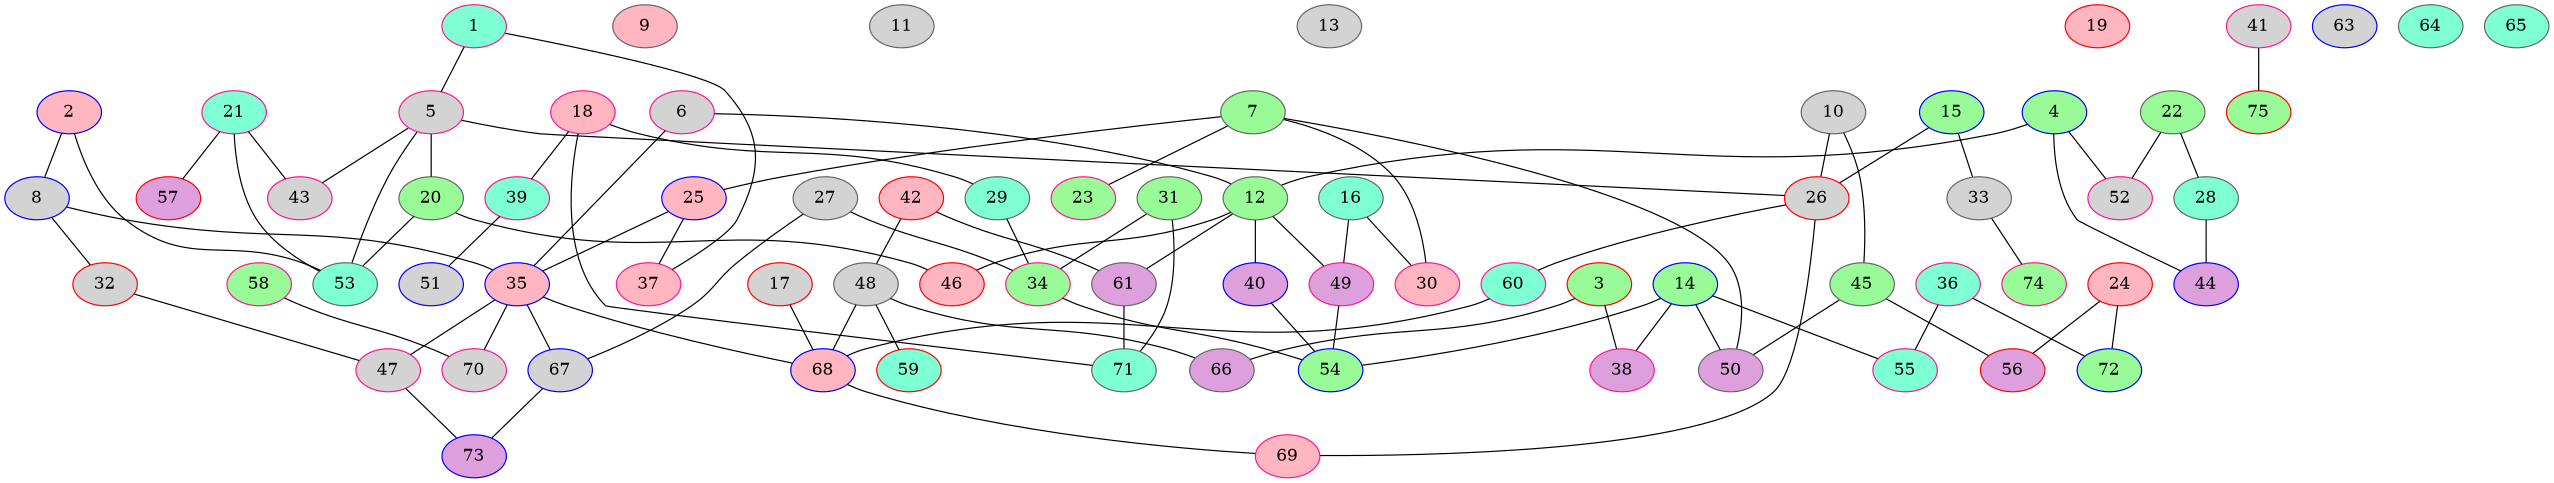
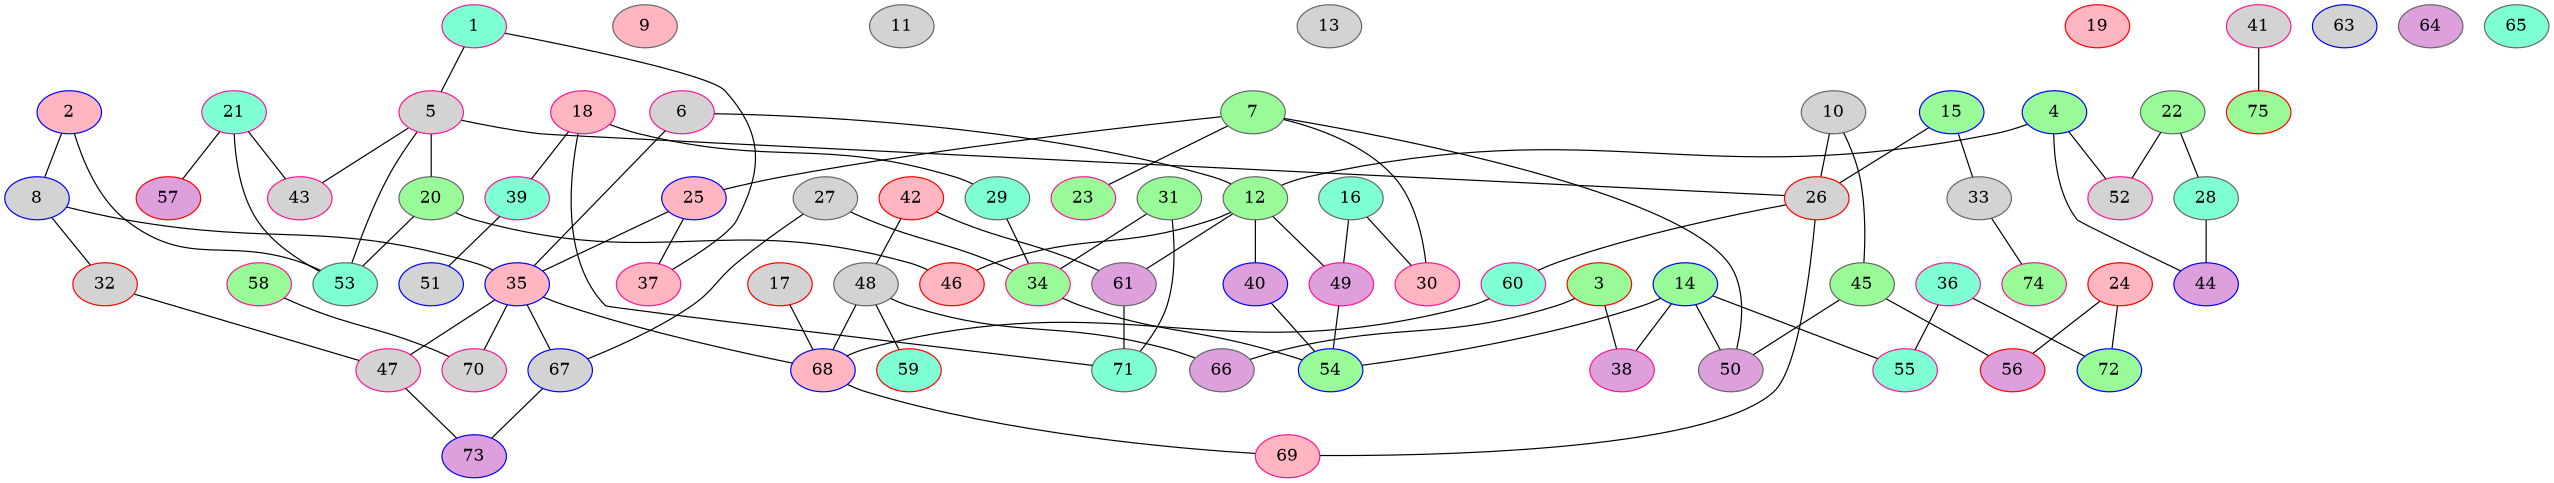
node "64": fillcolor aquamarine -> plum
